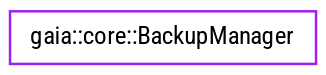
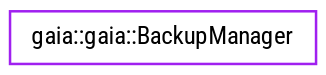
node "gaia::core::BackupManager": label "gaia::core::BackupManager" -> "gaia::gaia::BackupManager"
